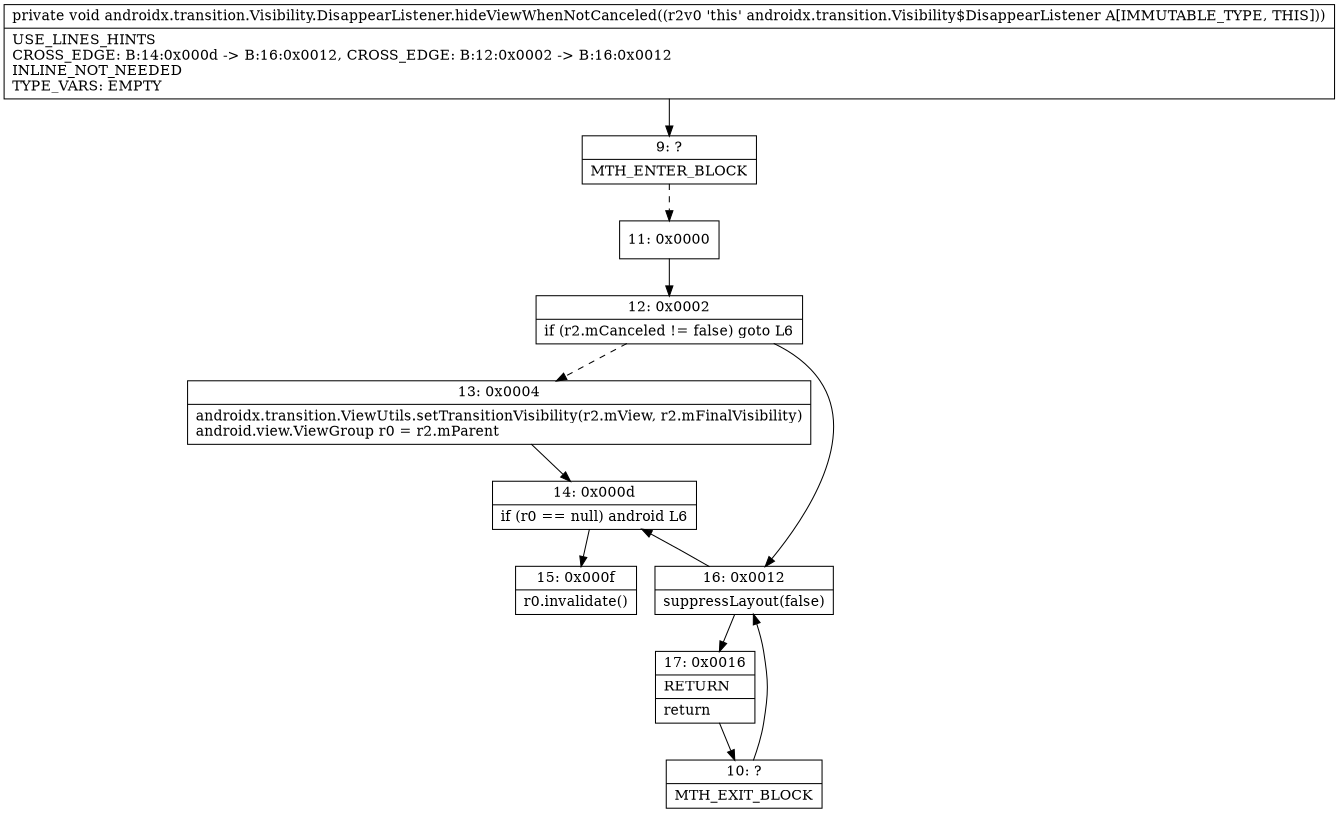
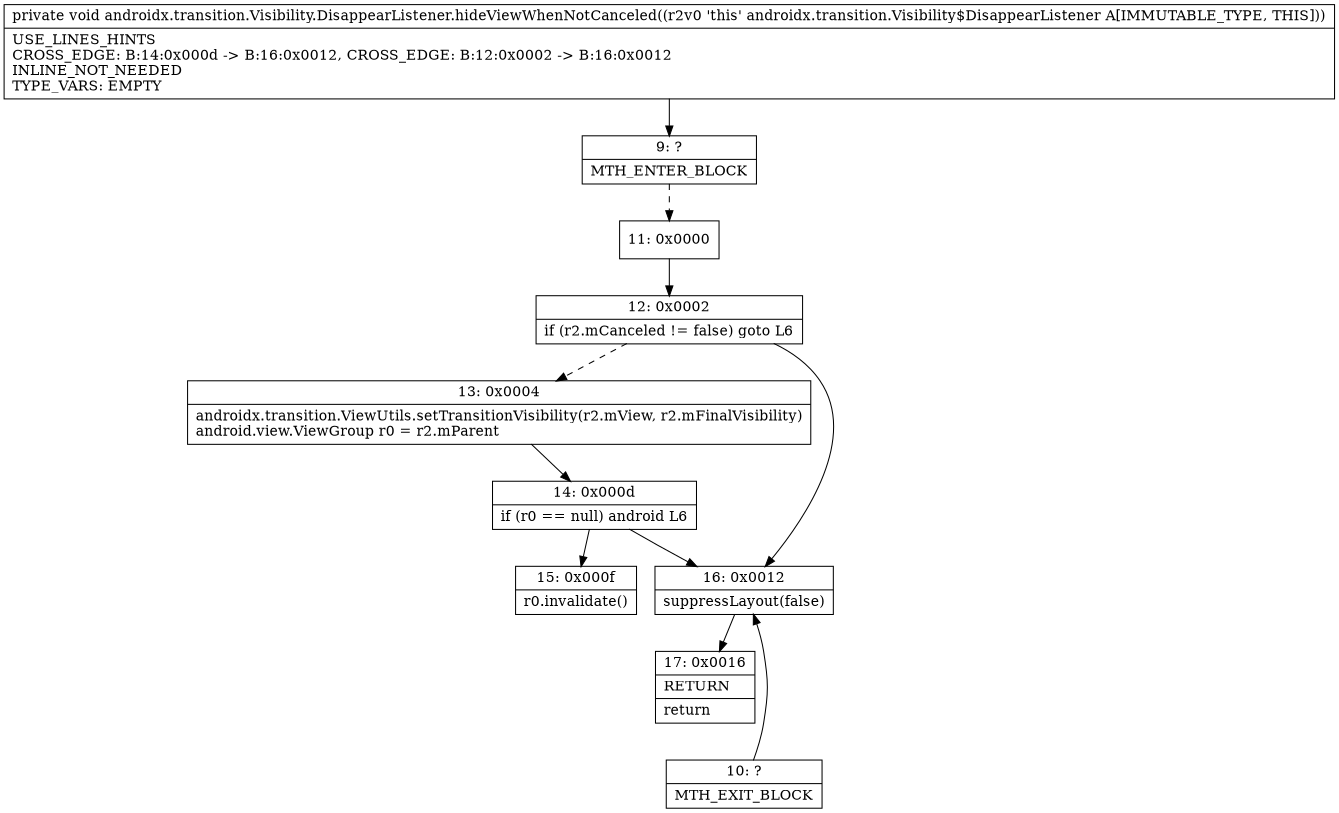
edge "16: 0x0012" -> "14: 0x000d": reversed
edge "17: 0x0016" -> "10: ?": removed
